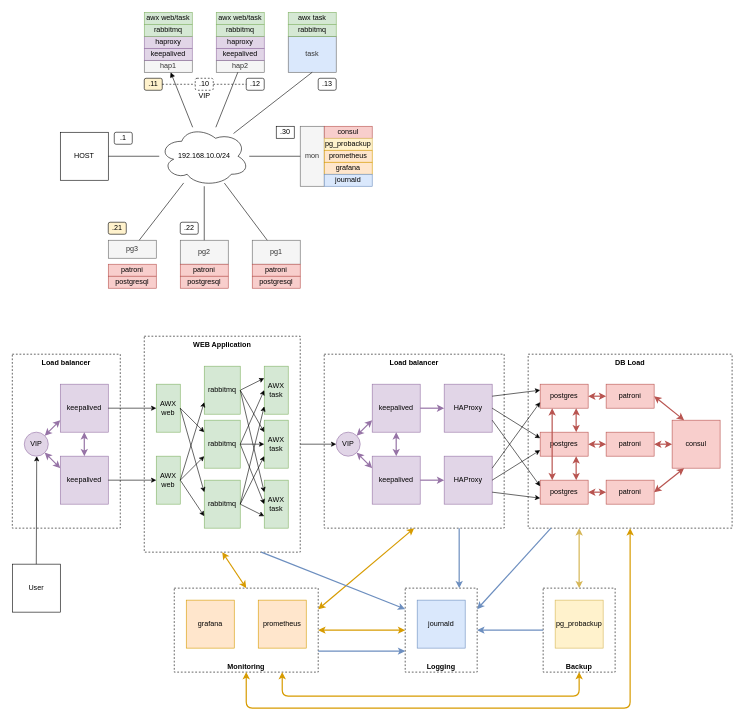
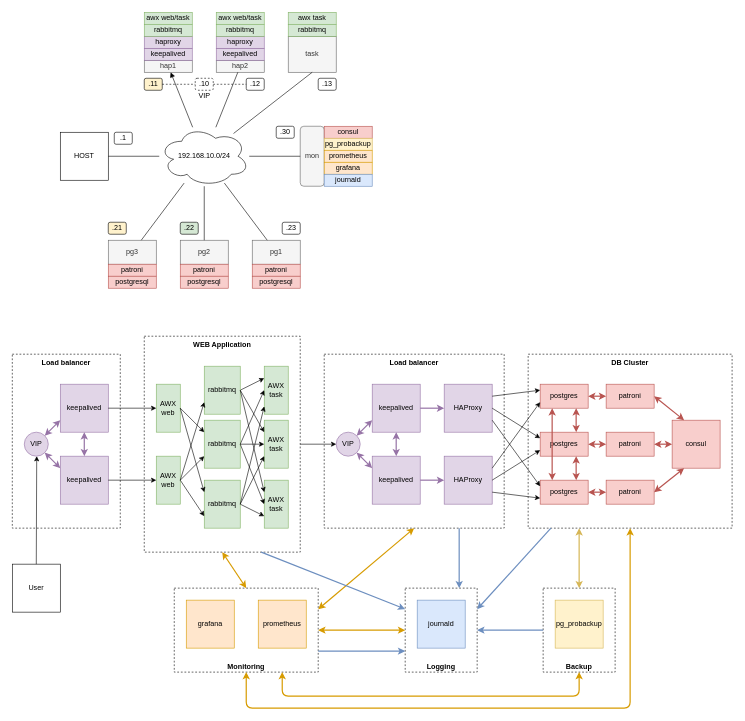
node "task": fillcolor #dae8fc -> #f5f5f5
node ".30": shape rectangle -> rounded rectangle
node "mon": shape rectangle -> rounded rectangle
node ".22": fillcolor #ffffff -> #d5e8d4
node ".23": added
node "pg3": size 48x18 -> 48x24
node "DB Load": label "DB Load" -> "DB Cluster"
